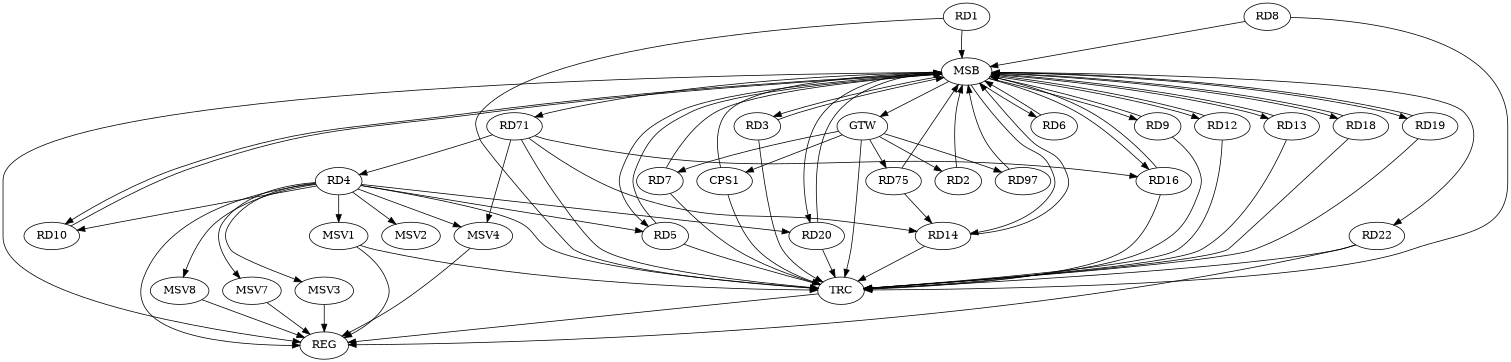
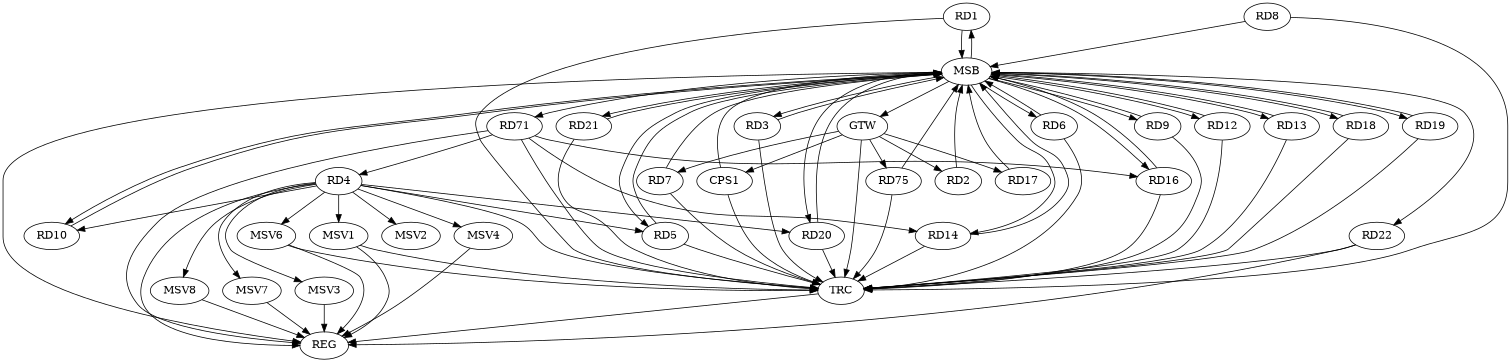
edge "MSB" -> "RD1": added
node "RD21": added
edge "RD71" -> "MSV4": now "RD71" -> "REG"
node "RD97": label "RD97" -> "RD17"
edge "RD75" -> "RD14": now "RD75" -> "TRC"
node "MSV6": added
edge "RD6" -> "TRC": added
